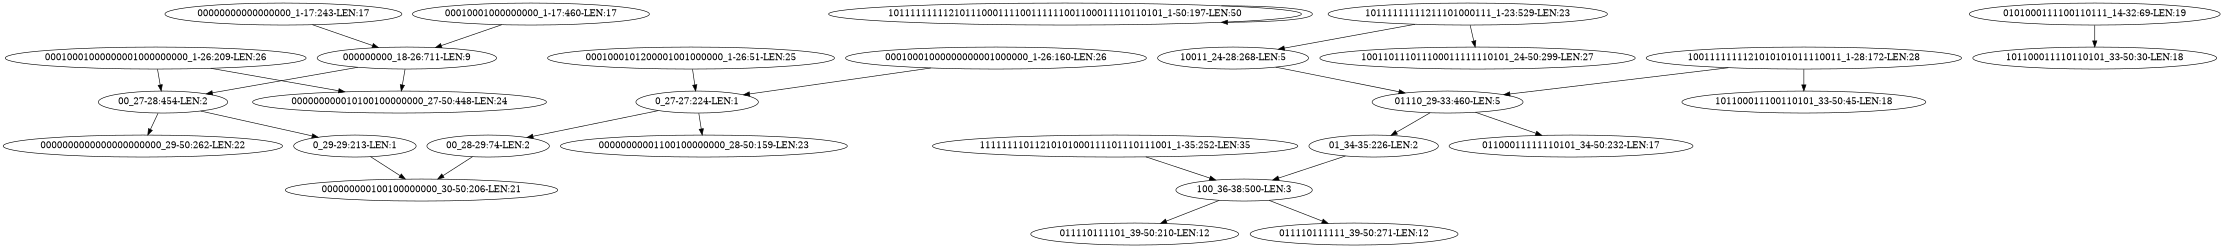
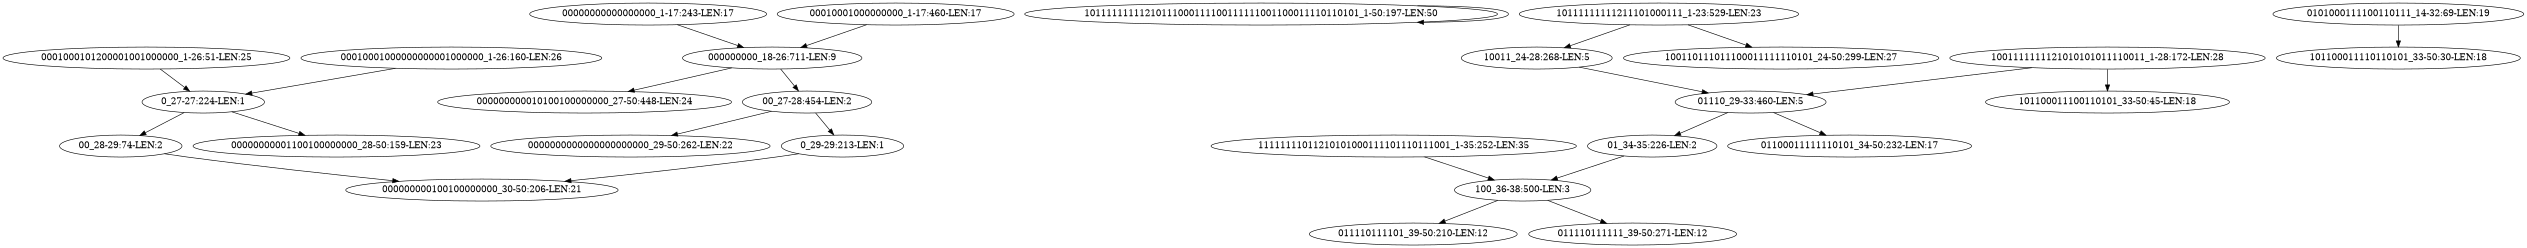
node "00010001000000001000000000_1-26:209-LEN:26": removed
